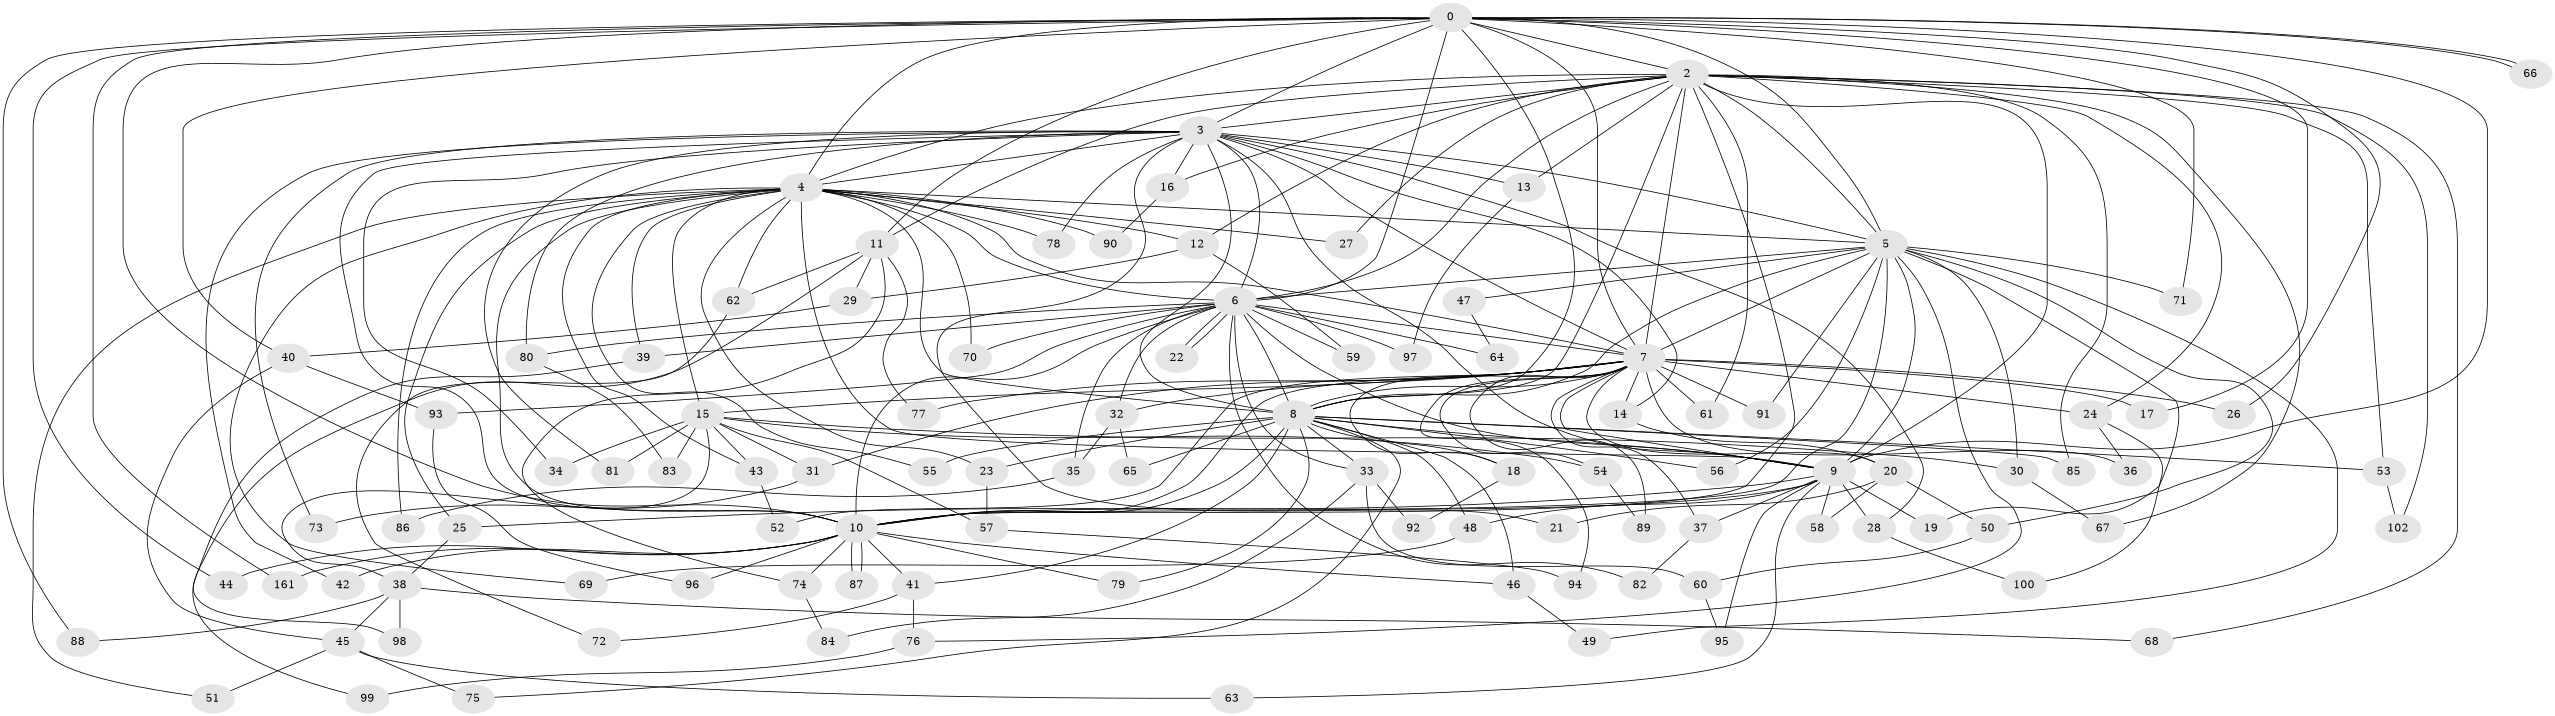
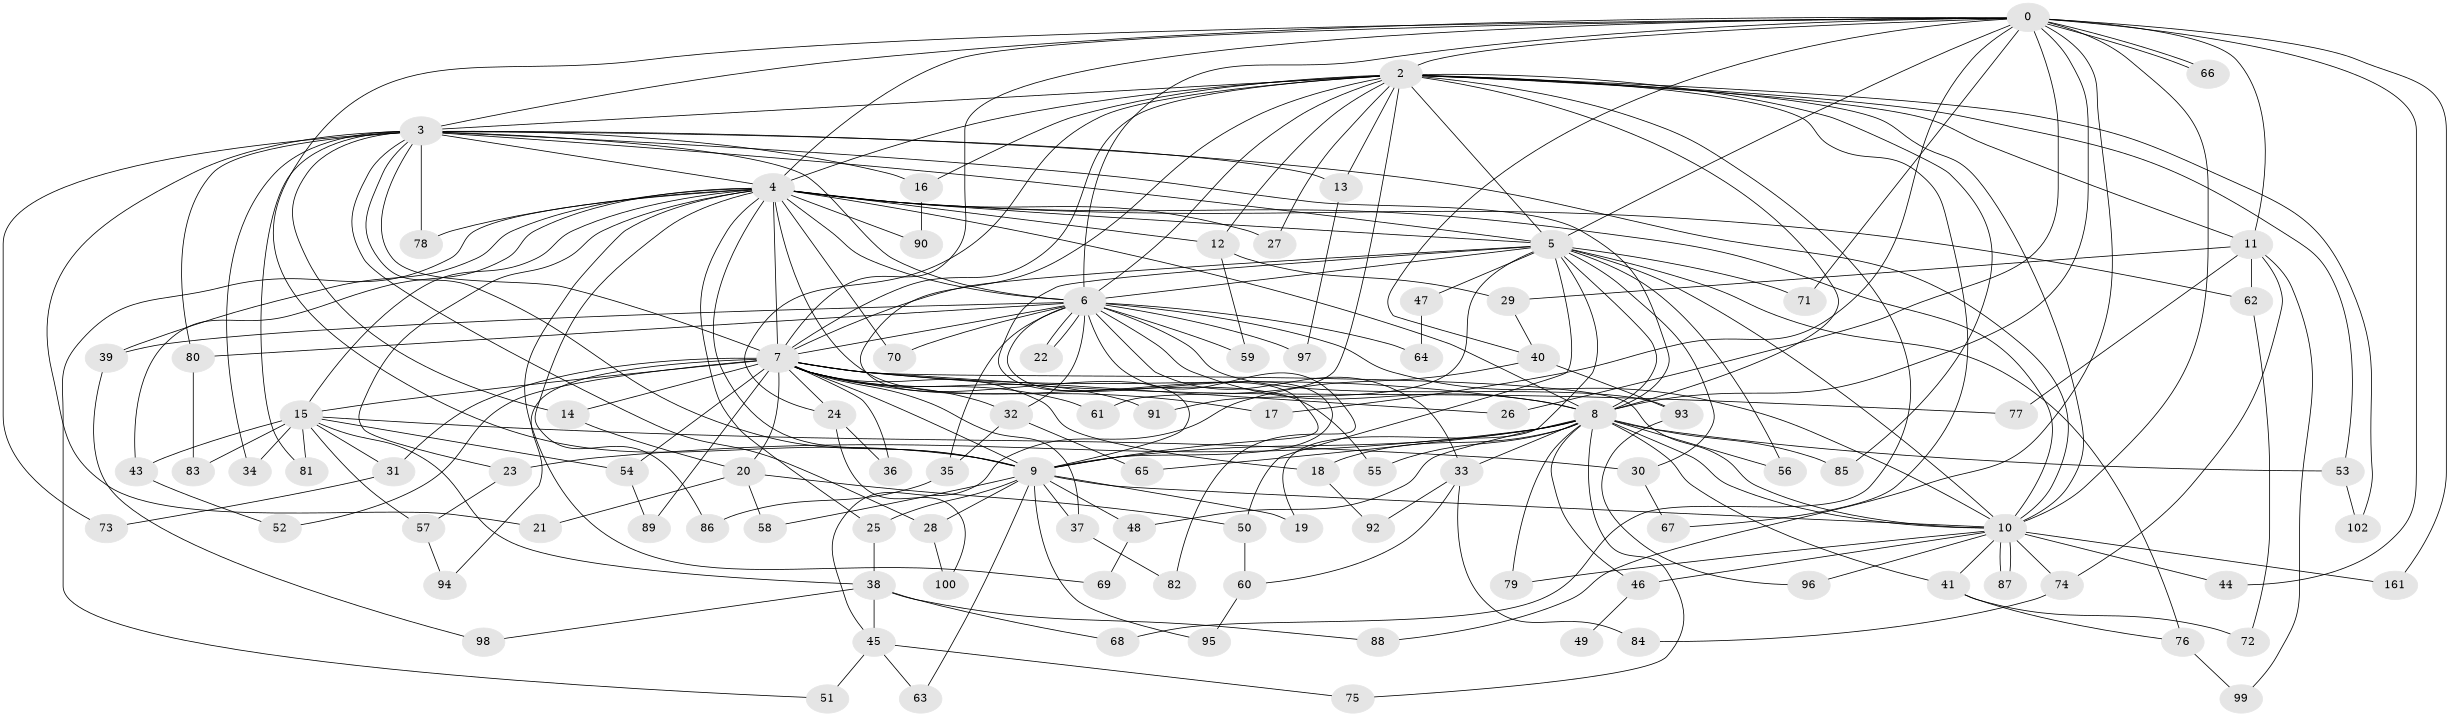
edge "5" -- "49": removed
node "42": removed
